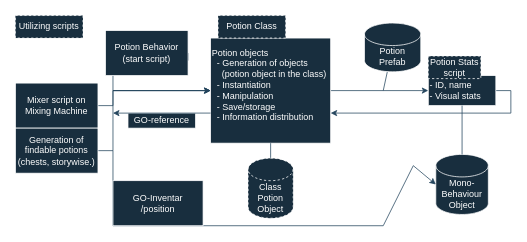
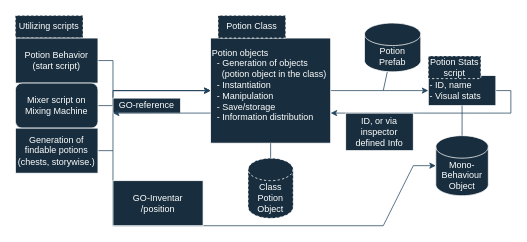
node "Potion Behavior (start script)": moved (147, 53) -> (57, 60)
node "Mixer script on Mixing Machine": shape rectangle -> rounded rectangle
node "GO-reference": moved (162, 120) -> (147, 105)
node "ID, or via inspector defined Info": added
node "Mono- Behaviour Object": moved (462, 184) -> (462, 165)
